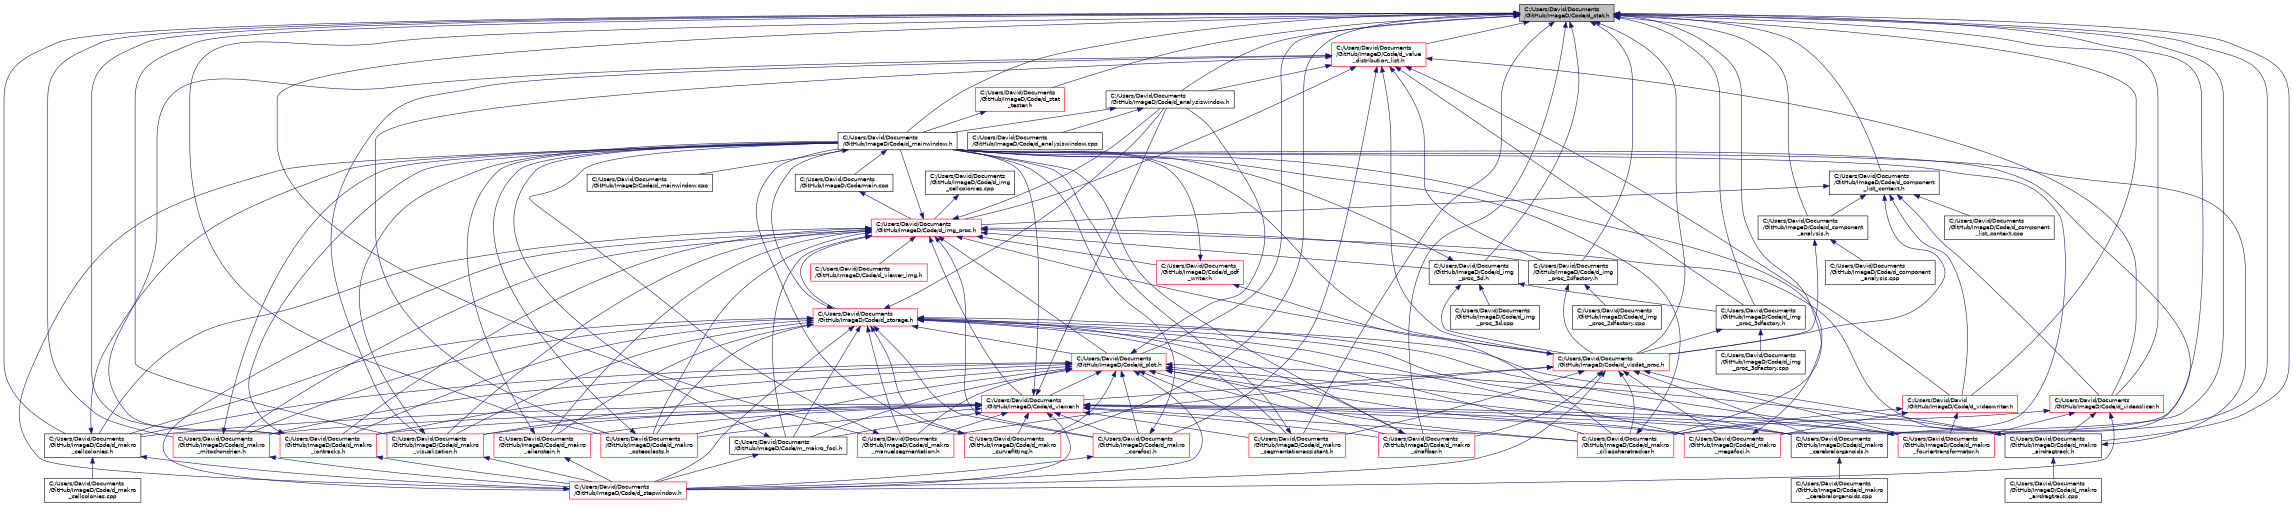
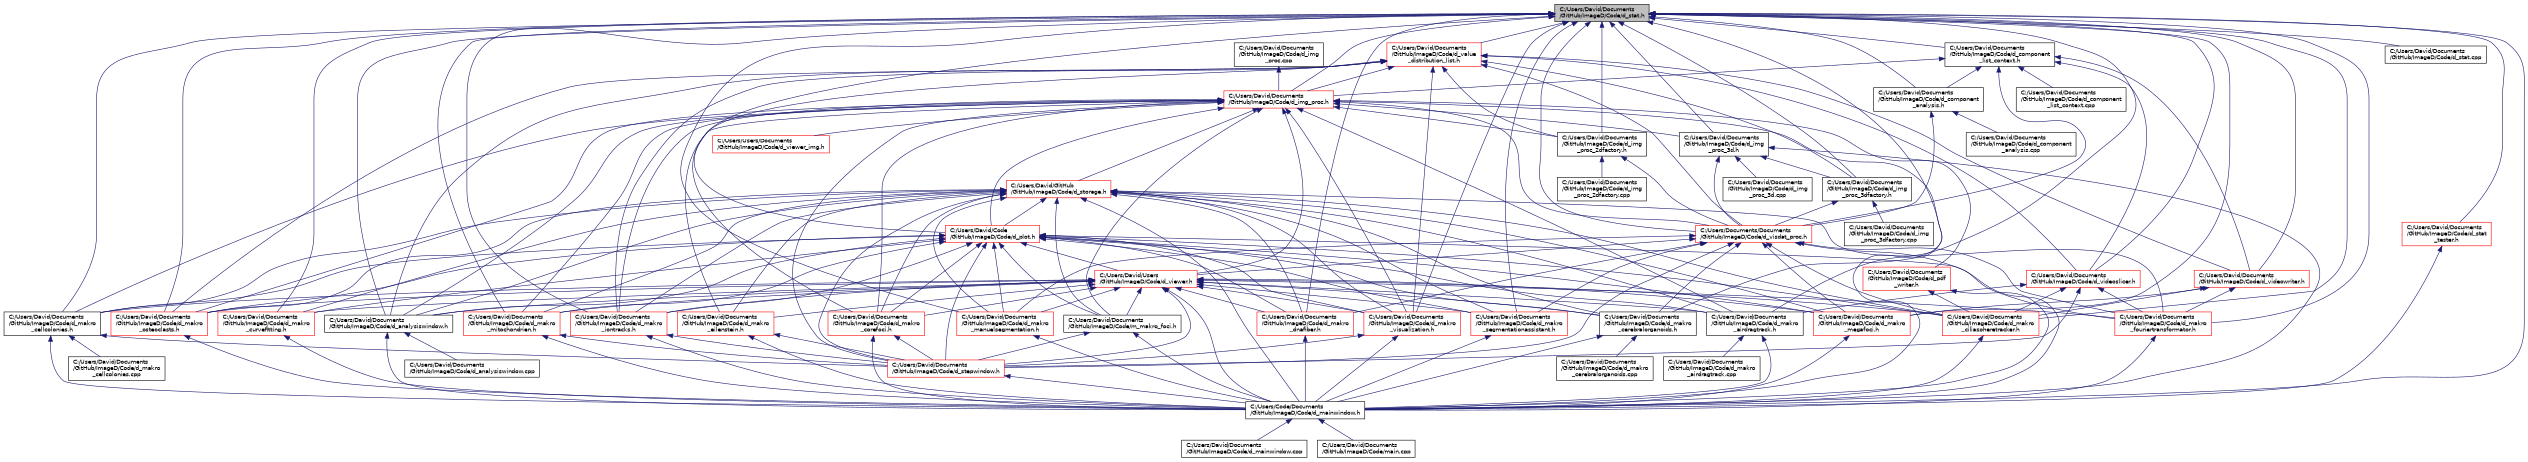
node "C:/Users/David/Documents /GitHub/ImageD/Code/d_stat.cpp": added
node "C:/Users/David/Documents /GitHub/ImageD/Code/d_mainwindow.h": label "C:/Users/David/Documents /GitHub/ImageD/Code/d_mainwindow.h" -> "C:/Users/Code/Documents /GitHub/ImageD/Code/d_mainwindow.h"
node "C:/Users/David/Documents /GitHub/ImageD/Code/d_img _cellcolonies.cpp": label "C:/Users/David/Documents /GitHub/ImageD/Code/d_img _cellcolonies.cpp" -> "C:/Users/David/Documents /GitHub/ImageD/Code/d_img _proc.cpp"
edge "C:/Users/David/Documents /GitHub/ImageD/Code/d_img_proc.h" -> "C:/Users/David/Documents /GitHub/ImageD/Code/main.cpp": now "C:/Users/David/Documents /GitHub/ImageD/Code/d_img_proc.h" -> "C:/Users/David/Documents /GitHub/ImageD/Code/d_stat.h"
node "C:/Users/David/Documents /GitHub/ImageD/Code/d_viewer_img.h": label "C:/Users/David/Documents /GitHub/ImageD/Code/d_viewer_img.h" -> "C:/Users/Users/Documents /GitHub/ImageD/Code/d_viewer_img.h"
node "C:/Users/David/Documents /GitHub/ImageD/Code/d_storage.h": label "C:/Users/David/Documents /GitHub/ImageD/Code/d_storage.h" -> "C:/Users/David/GitHub /GitHub/ImageD/Code/d_storage.h"
node "C:/Users/David/Documents /GitHub/ImageD/Code/d_plot.h": label "C:/Users/David/Documents /GitHub/ImageD/Code/d_plot.h" -> "C:/Users/David/Code /GitHub/ImageD/Code/d_plot.h"
node "C:/Users/David/Documents /GitHub/ImageD/Code/d_visdat_proc.h": label "C:/Users/David/Documents /GitHub/ImageD/Code/d_visdat_proc.h" -> "C:/Users/Documents/Documents /GitHub/ImageD/Code/d_visdat_proc.h"
node "C:/Users/David/Documents /GitHub/ImageD/Code/d_viewer.h": label "C:/Users/David/Documents /GitHub/ImageD/Code/d_viewer.h" -> "C:/Users/David/Users /GitHub/ImageD/Code/d_viewer.h"
node "C:/Users/David/David /GitHub/ImageD/Code/d_videowriter.h": label "C:/Users/David/David /GitHub/ImageD/Code/d_videowriter.h" -> "C:/Users/David/Documents /GitHub/ImageD/Code/d_videowriter.h"
